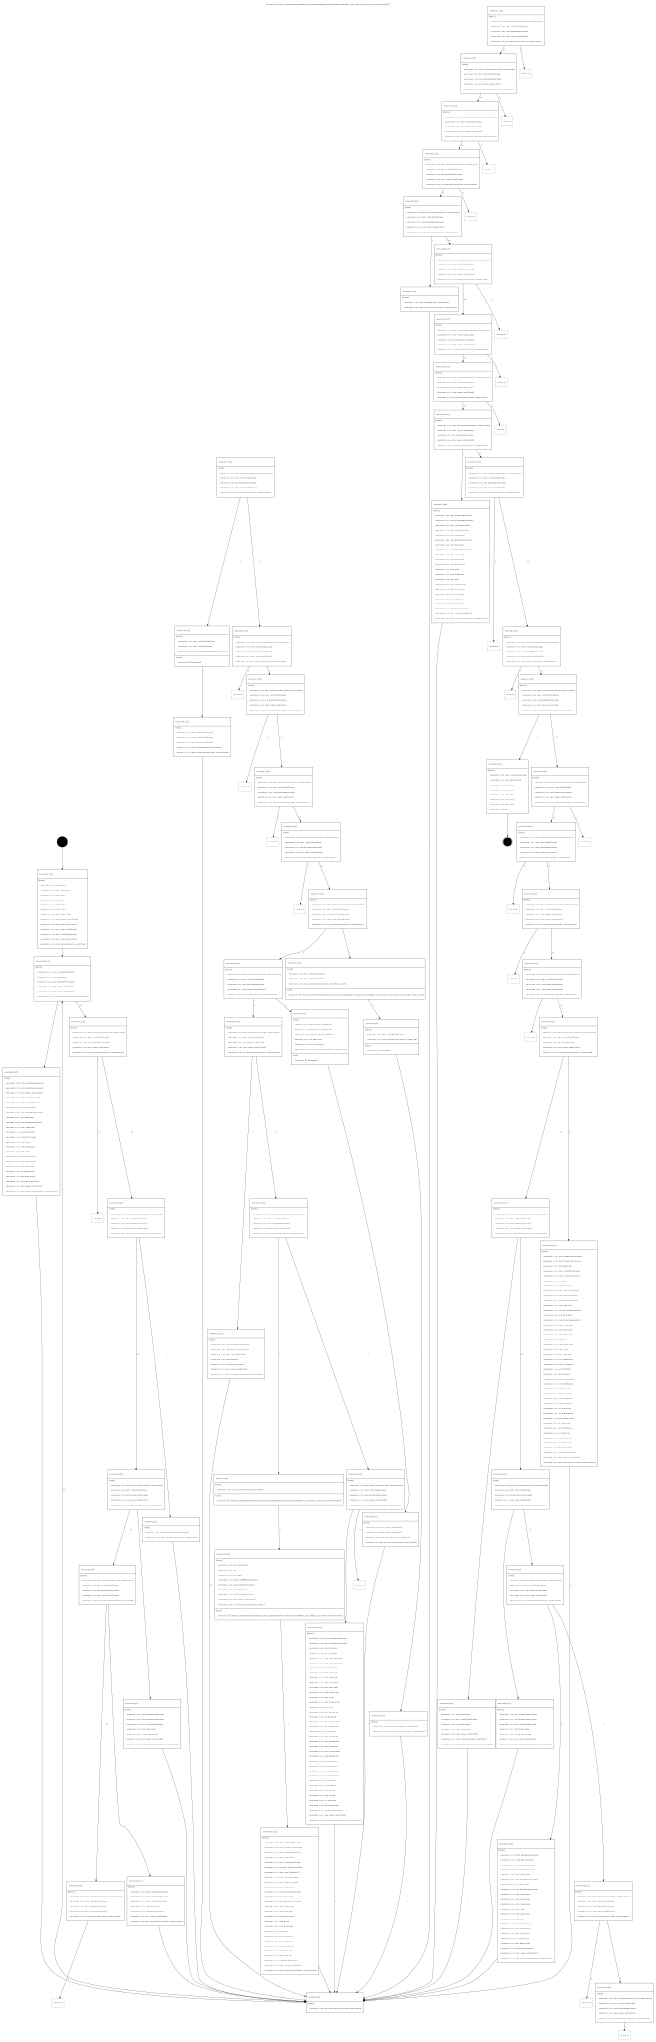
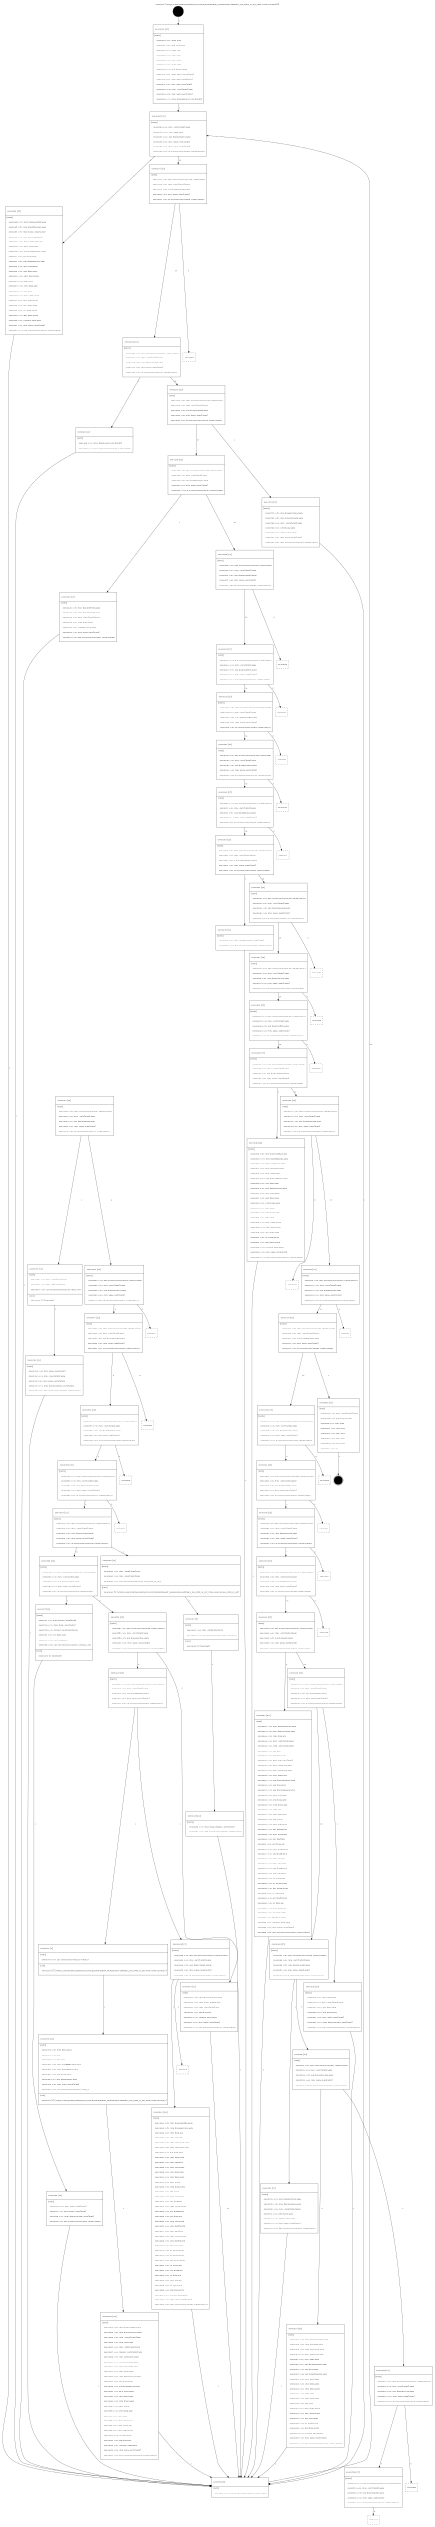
edge "0x401308 [25]" -> "0x401321 [25]": added, label "16"
